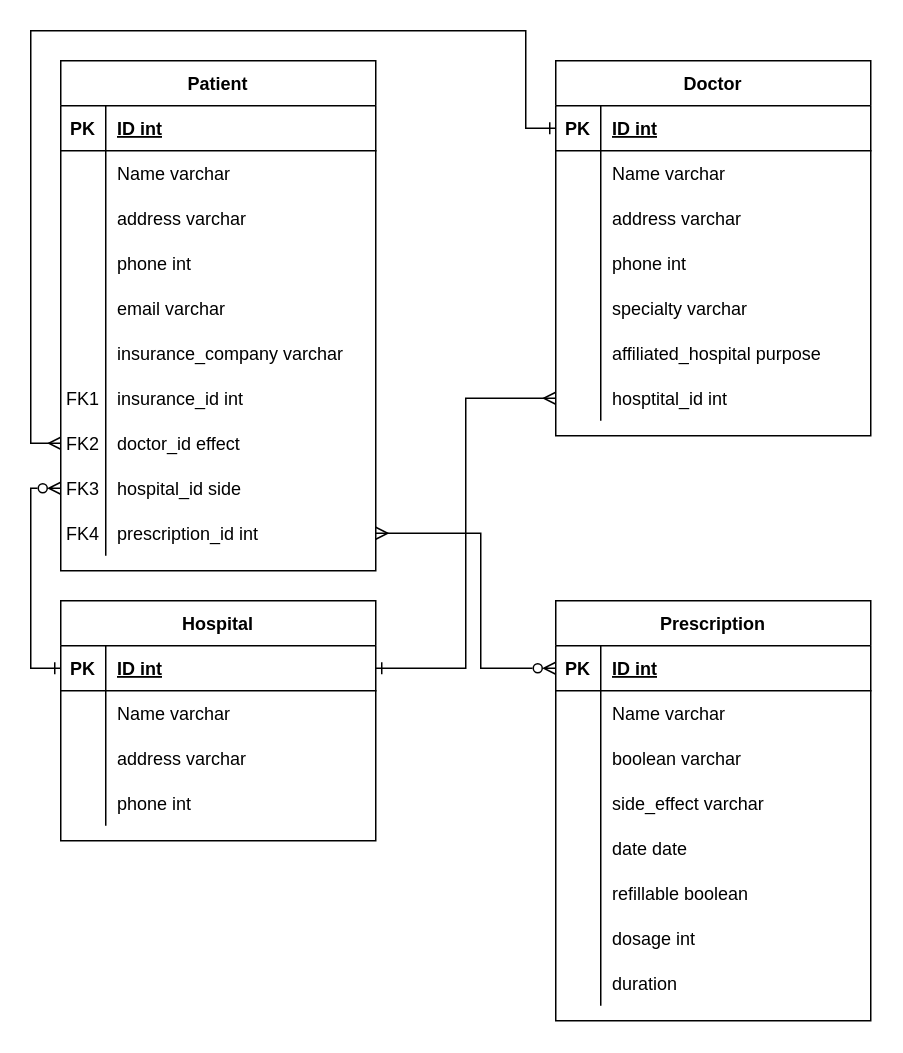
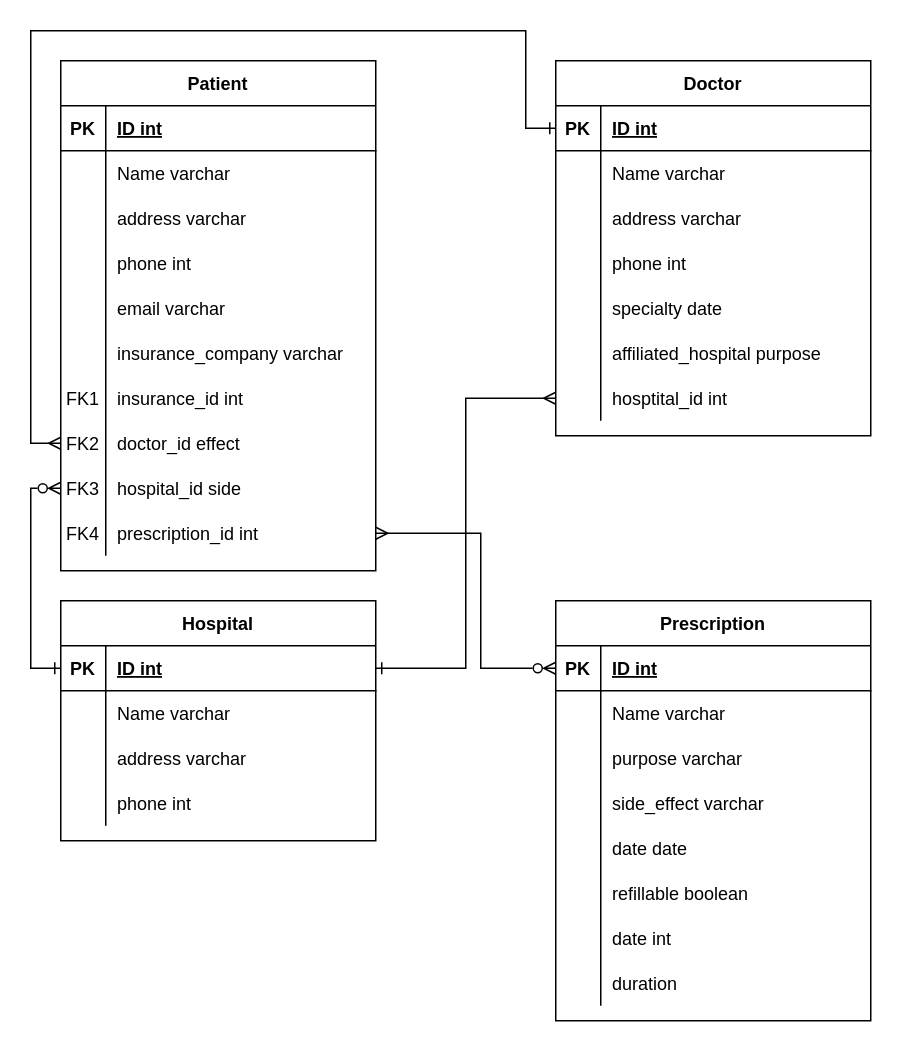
node "specialty varchar": label "specialty varchar" -> "specialty date"
node "boolean varchar": label "boolean varchar" -> "purpose varchar"
node "dosage int": label "dosage int" -> "date int"
